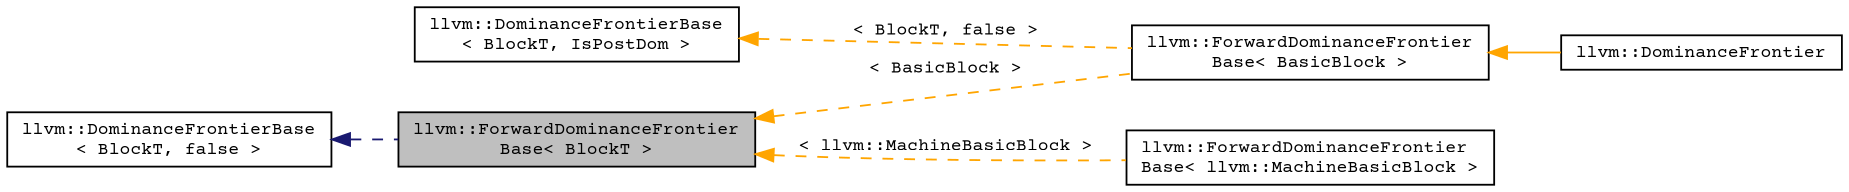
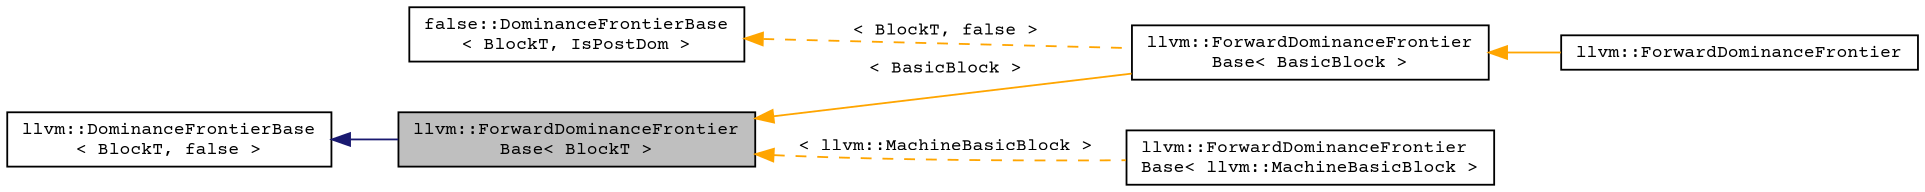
node "llvm::DominanceFrontierBase < BlockT, IsPostDom >": label "llvm::DominanceFrontierBase < BlockT, IsPostDom >" -> "false::DominanceFrontierBase < BlockT, IsPostDom >"
node "llvm::DominanceFrontier": label "llvm::DominanceFrontier" -> "llvm::ForwardDominanceFrontier"
edge "llvm::ForwardDominanceFrontier Base< BasicBlock >" -> "llvm::ForwardDominanceFrontier Base< BlockT >": style dashed -> solid
edge "llvm::ForwardDominanceFrontier Base< BlockT >" -> "llvm::DominanceFrontierBase < BlockT, false >": style dashed -> solid
